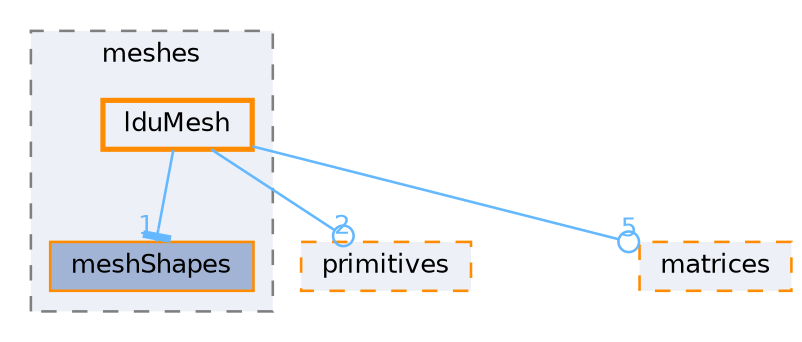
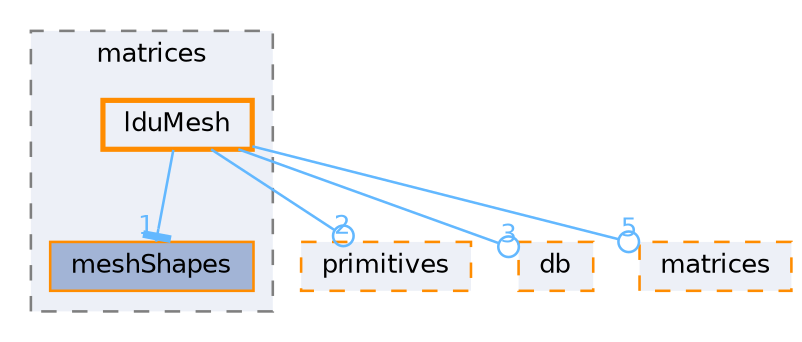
cluster "meshes": label "meshes" -> "matrices"
node "db": added
